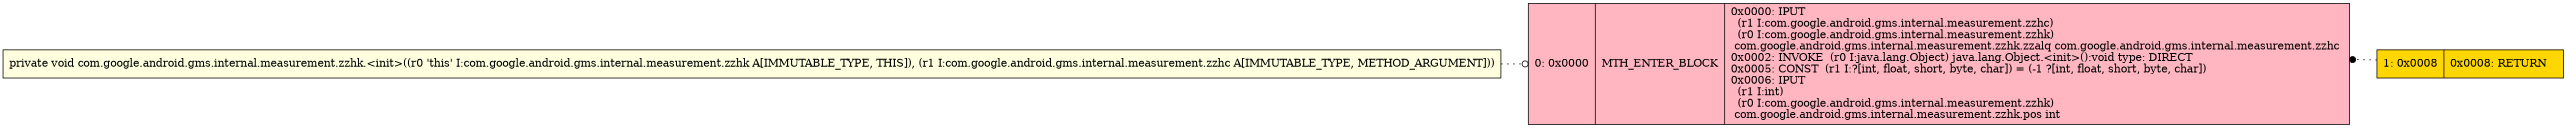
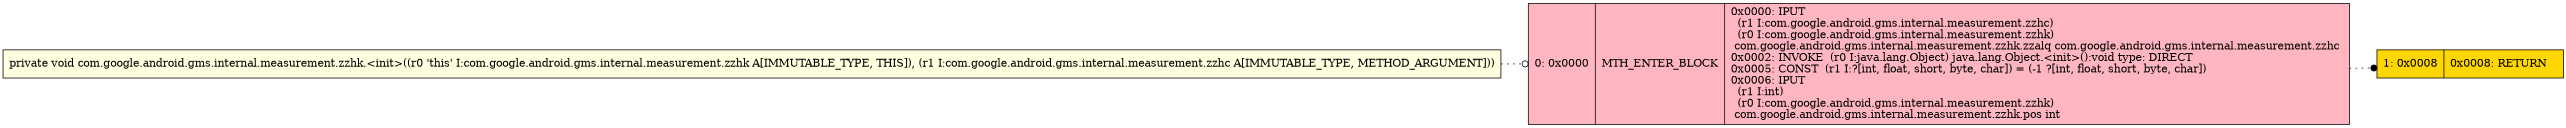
edge "1: 0x0008" -> "0: 0x0000": reversed
